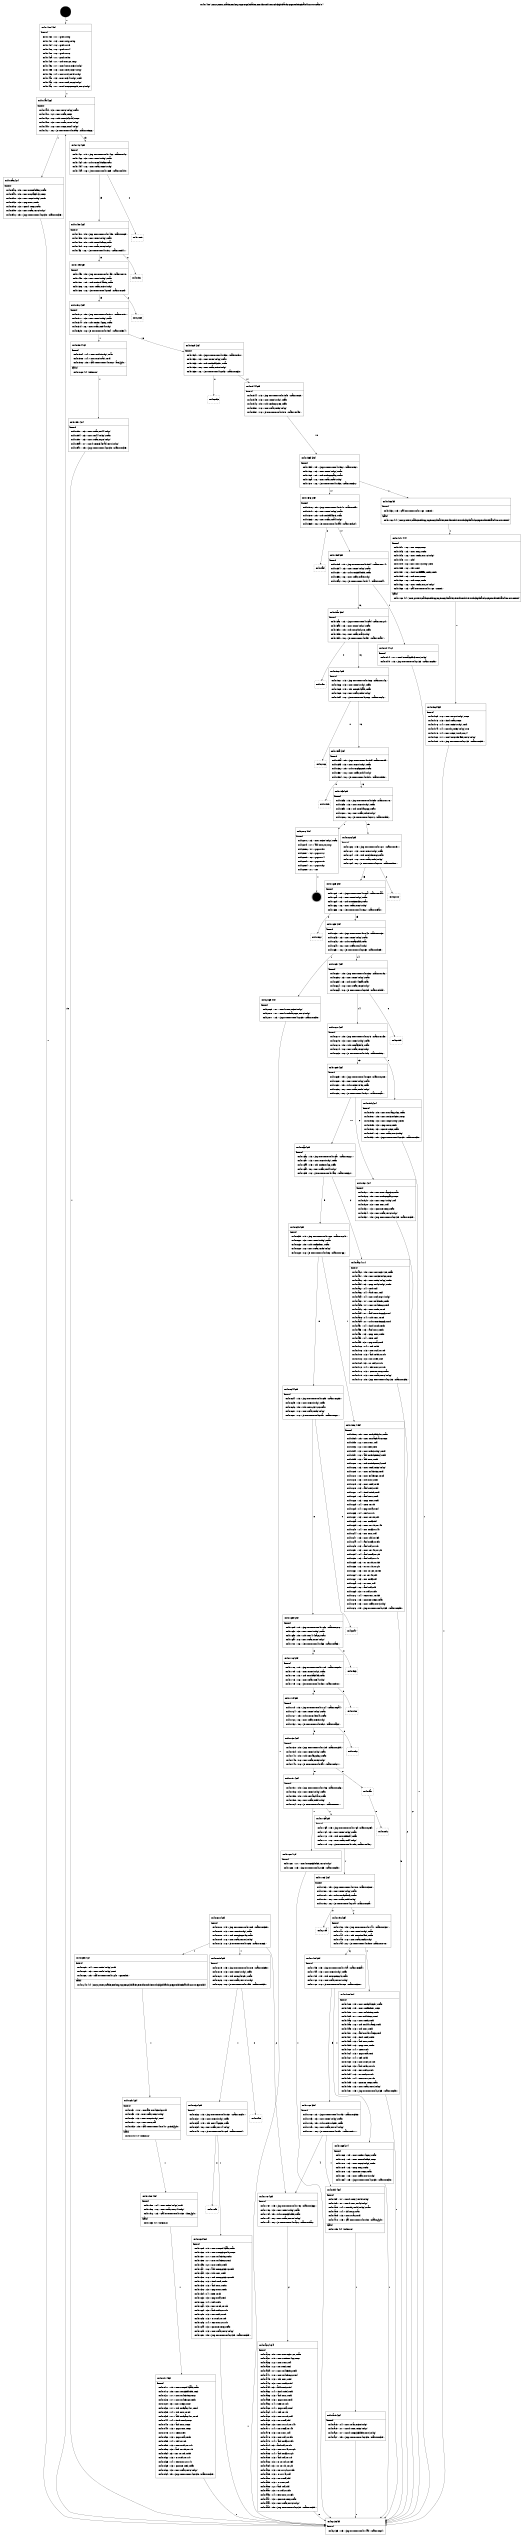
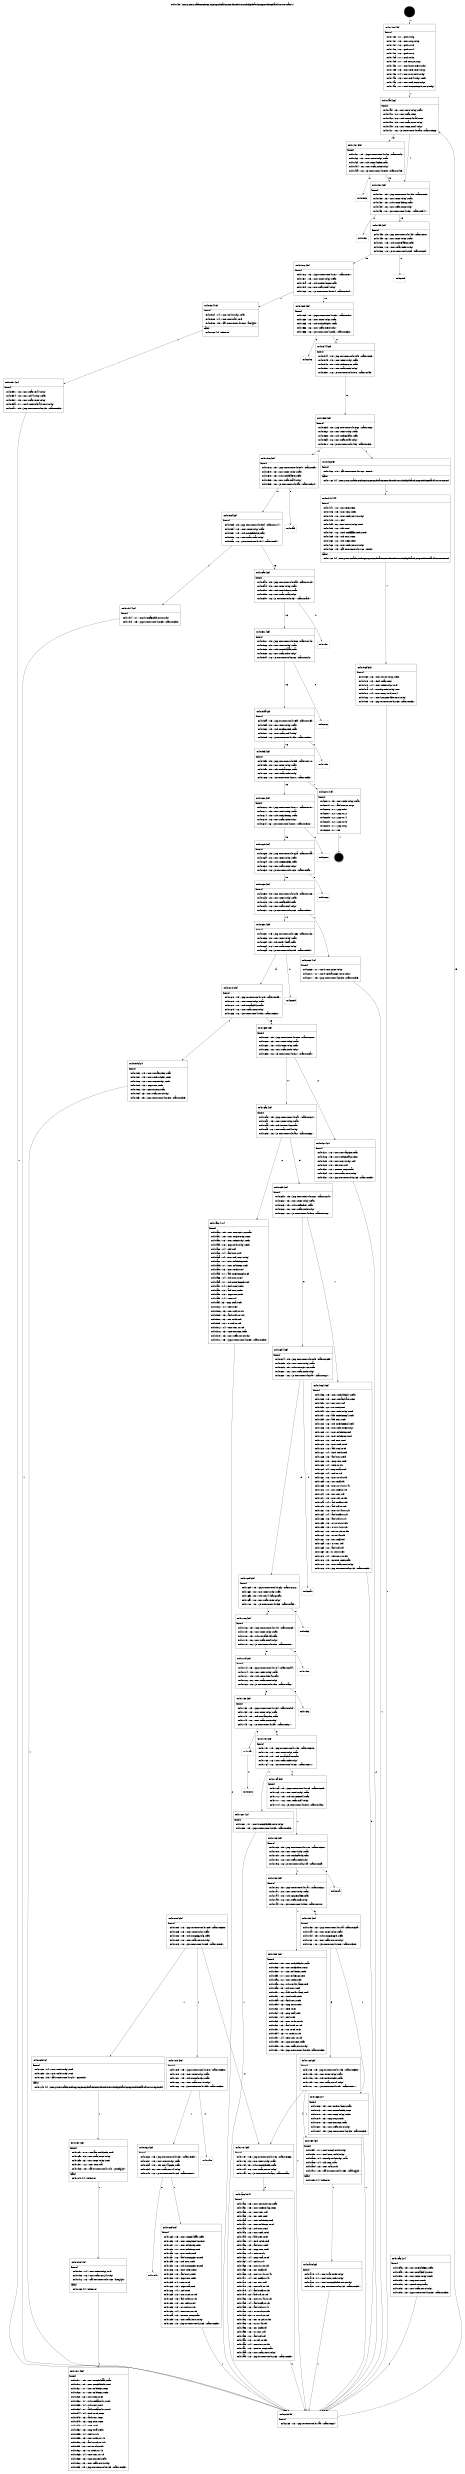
edge "0x4014ad [26]" -> "0x4019a6 [27]": now "0x4014ad [26]" -> "0x4014e0 [25]"
edge "0x401d17 [93]" -> "0x402135 [5]": removed, label "1"
